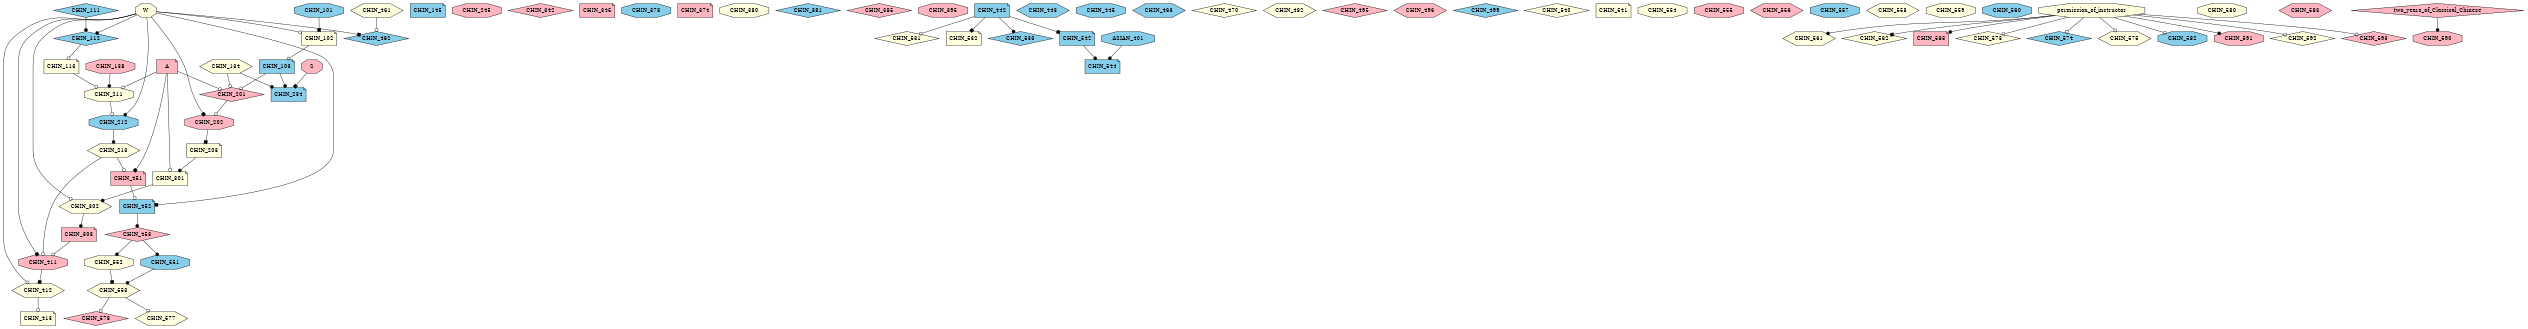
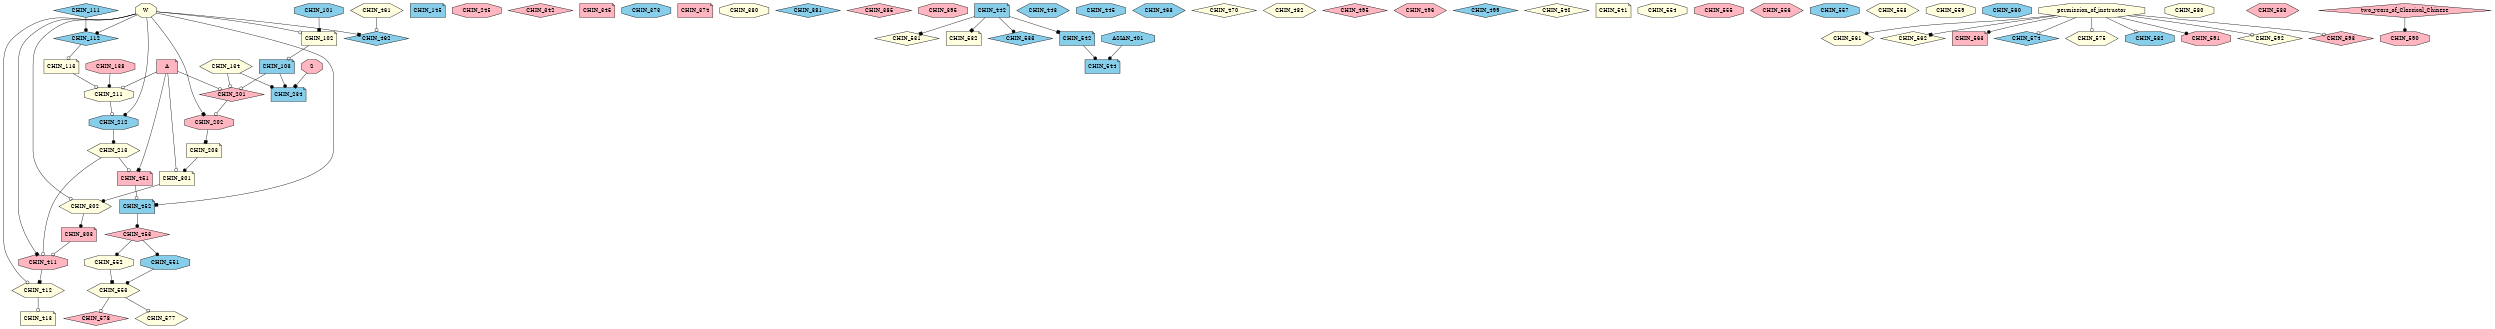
edge "CHIN_442" -> "CHIN_531": arrowhead odot -> box
node "CHIN_573": removed
